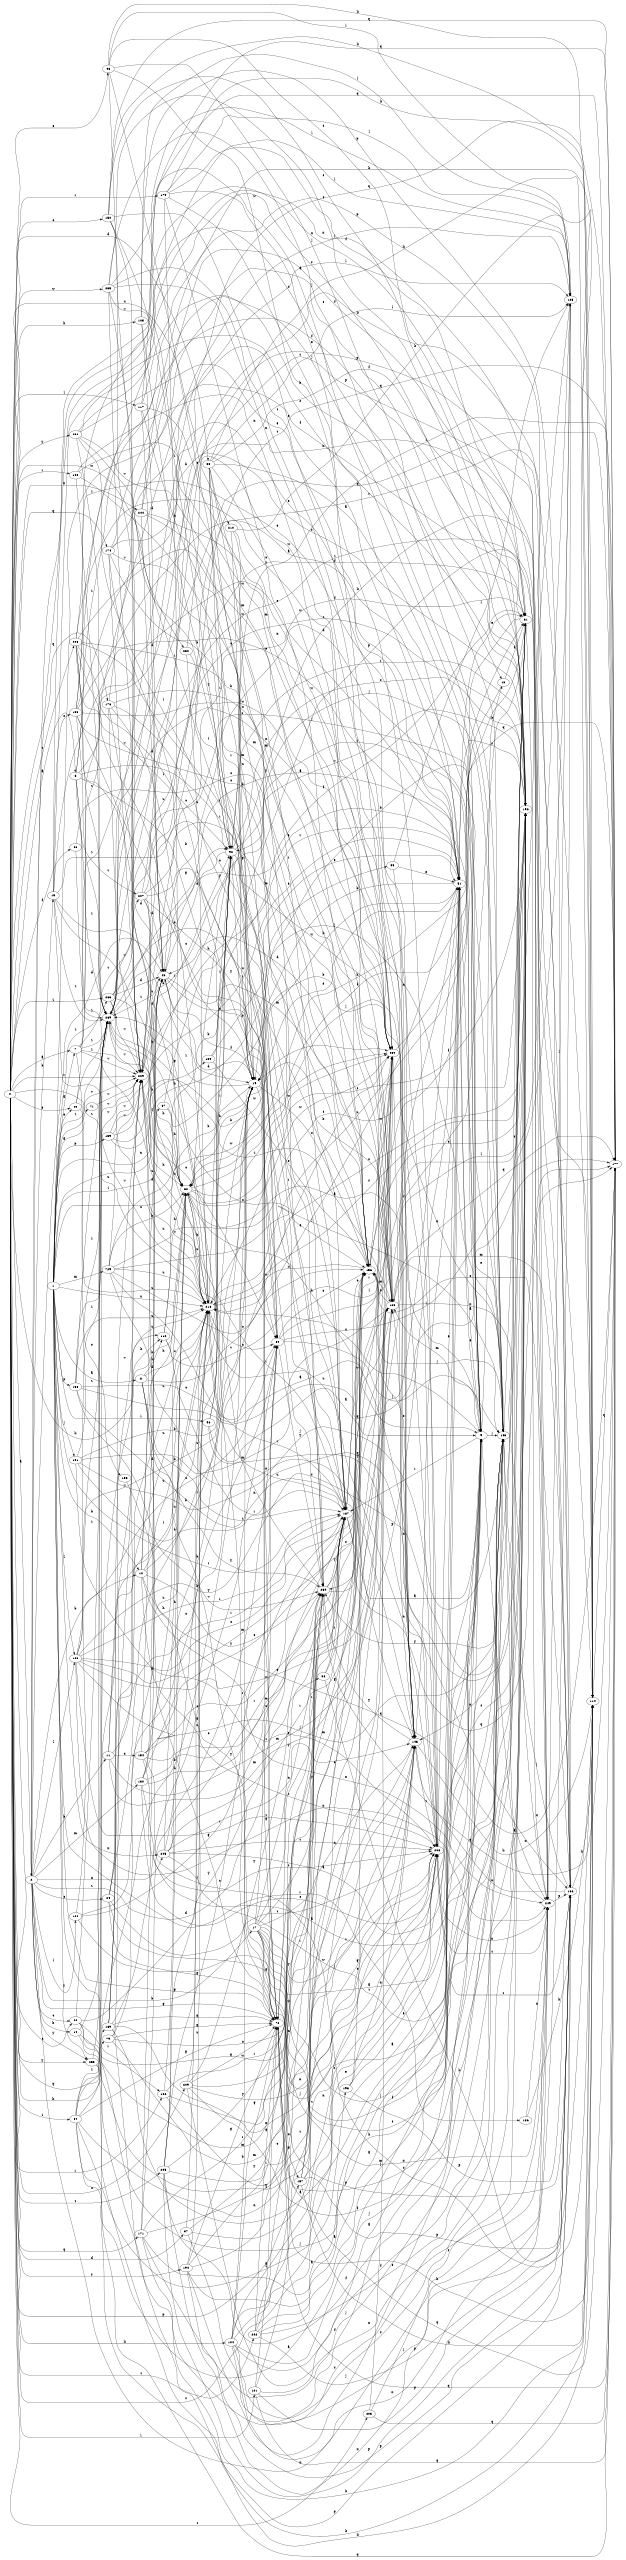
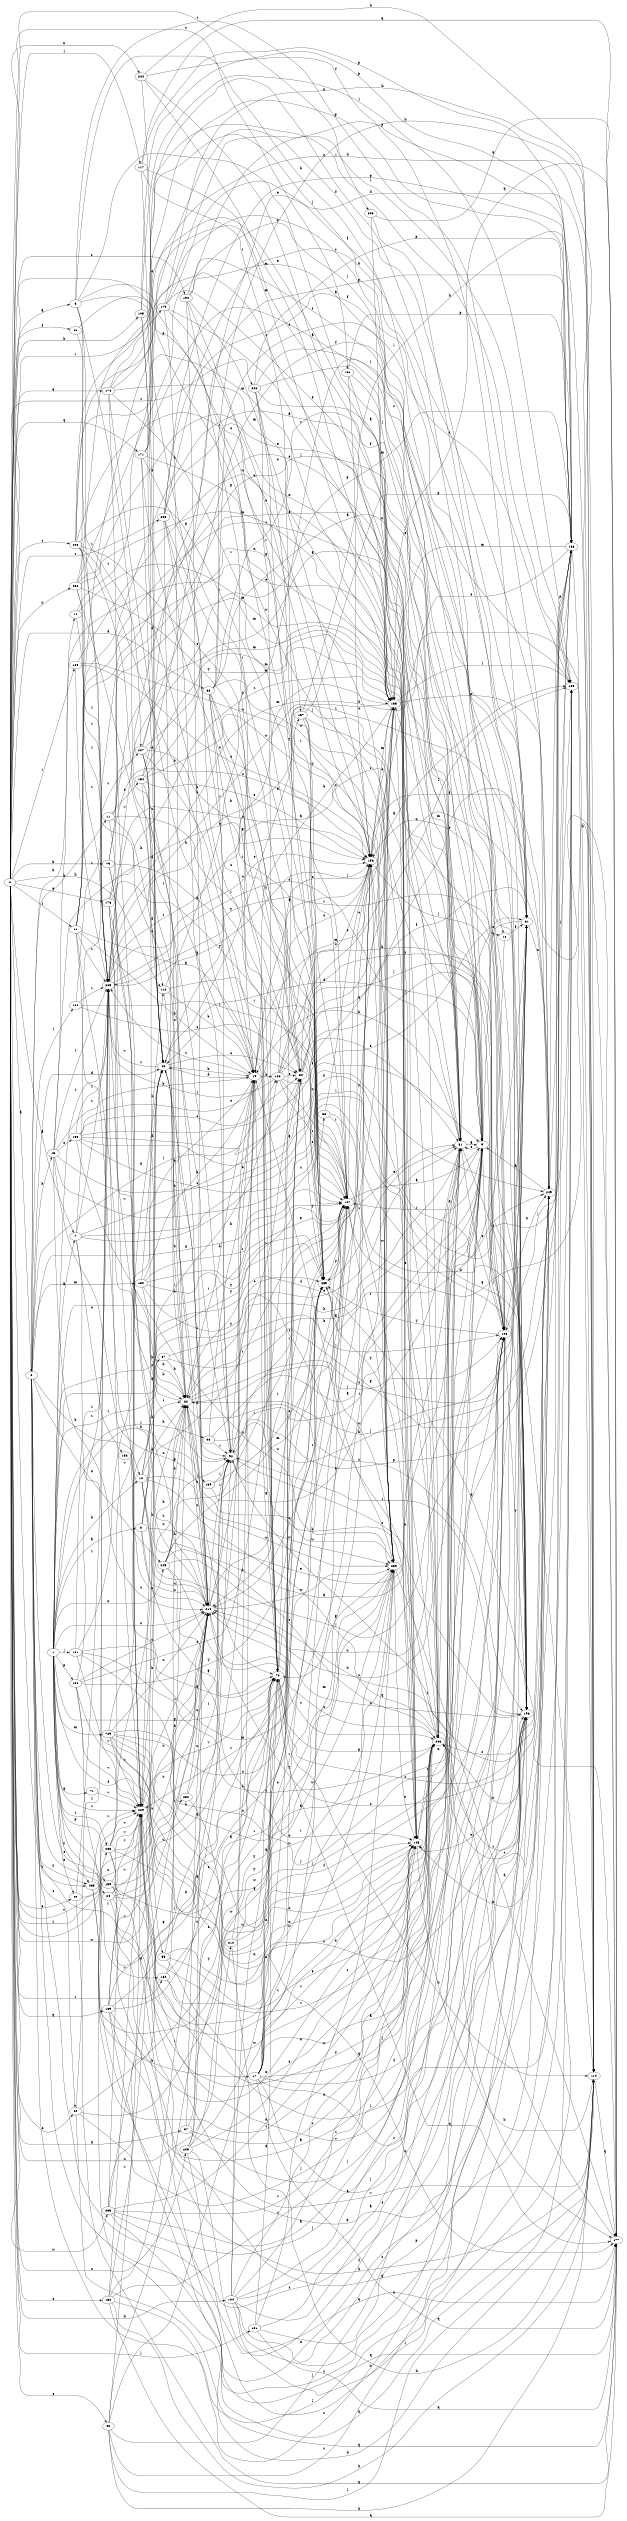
edge "92" -> "82": now "55" -> "82"
edge "123" -> "19": reversed
node "186": removed
